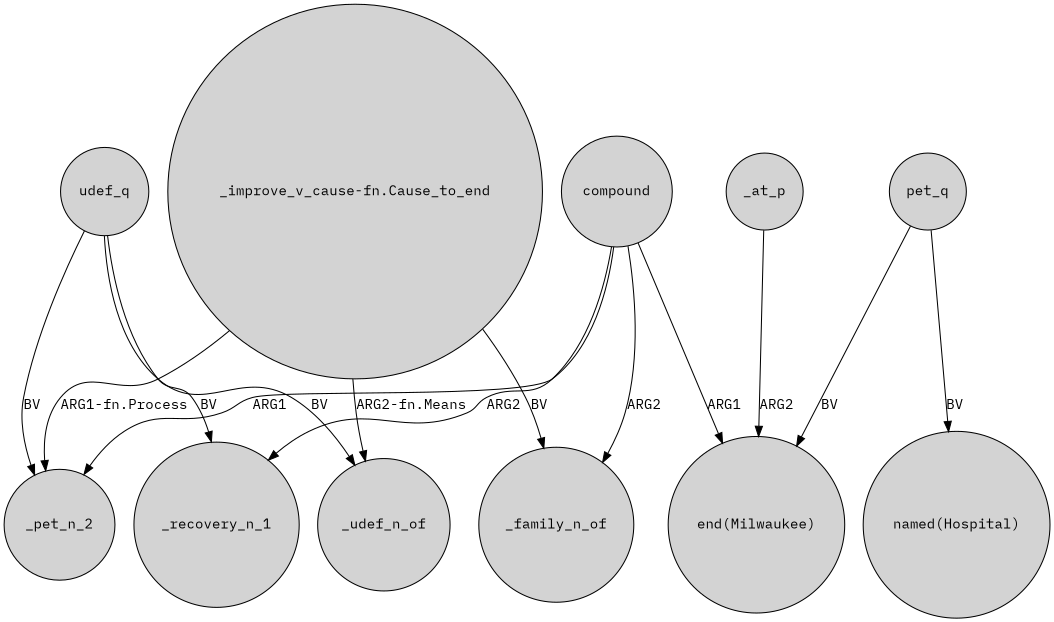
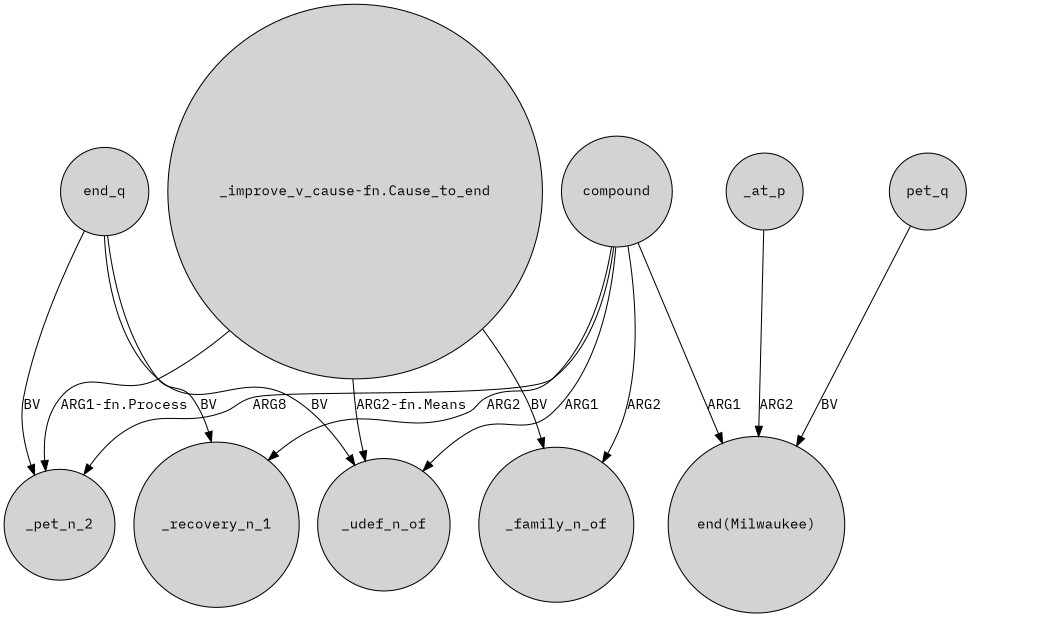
node "udef_q": label "udef_q" -> "end_q"
edge "compound" -> "_udef_n_of": added, label "ARG1"
edge "compound" -> "_pet_n_2": label "ARG1" -> "ARG8"
node "named(Hospital)": removed
